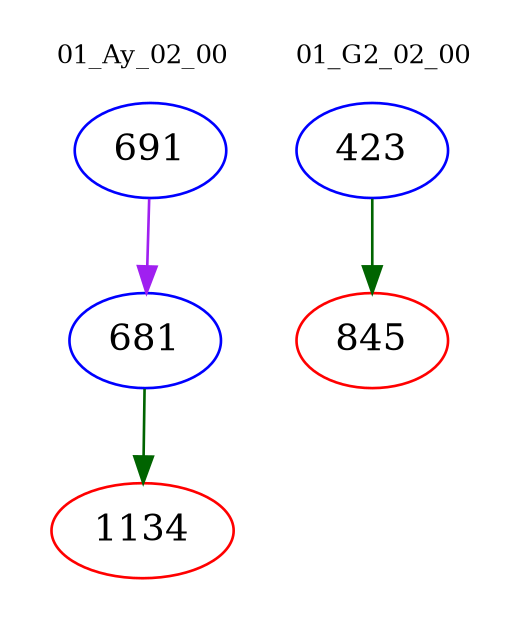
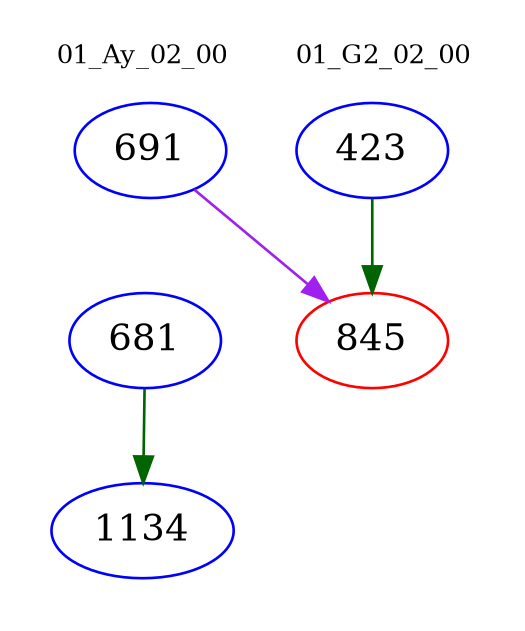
edge "691" -> "681": now "691" -> "845"
node "1134": color red -> blue
